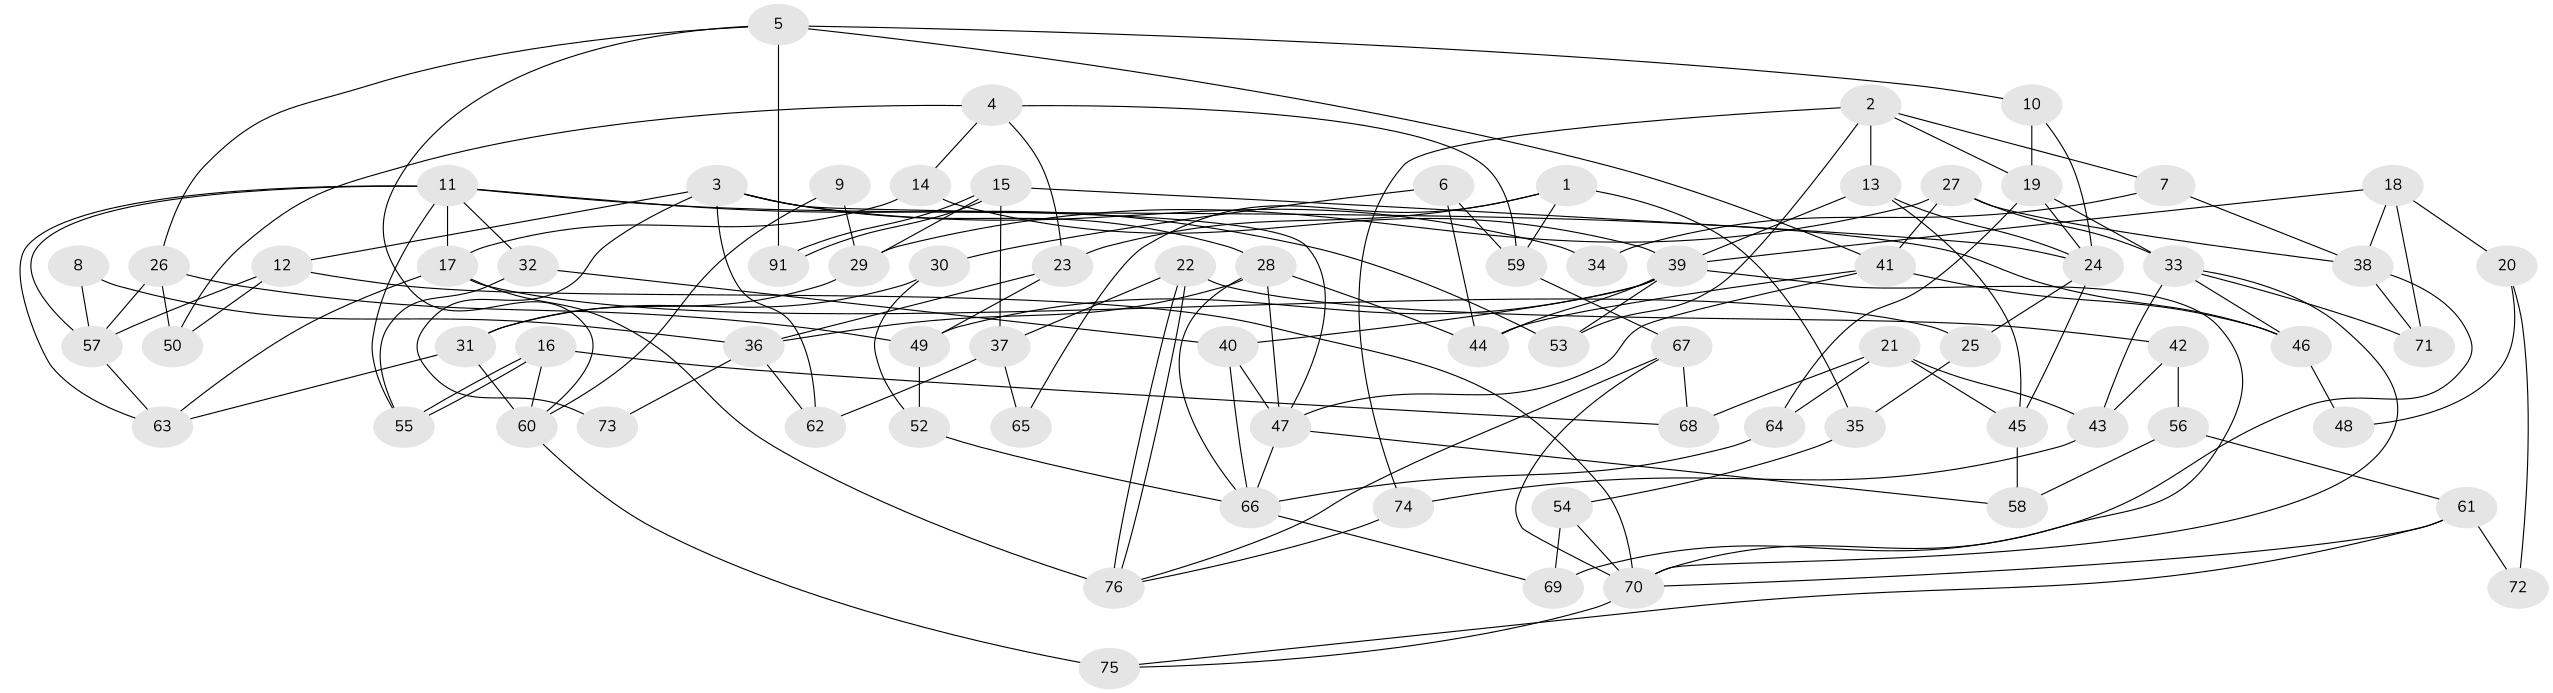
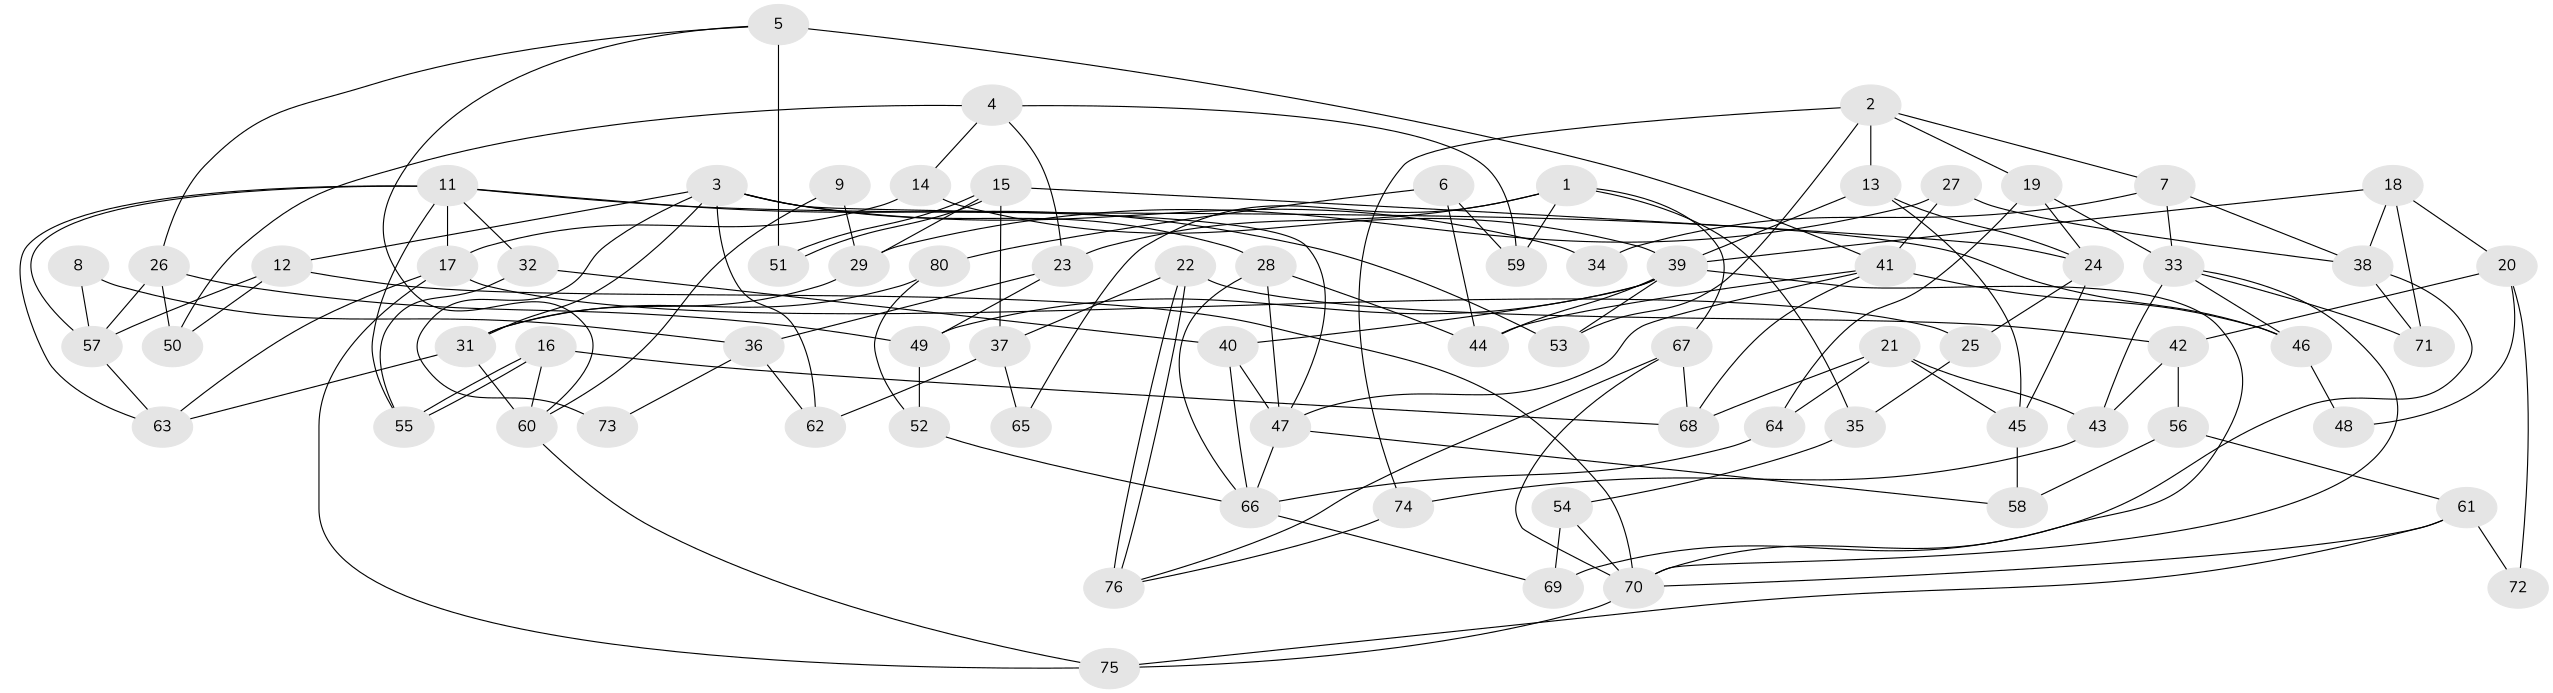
node "10": removed
edge "27" -- "33": now "7" -- "33"
node "91": label "91" -> "51"
node "30": label "30" -> "80"
edge "3" -- "31": added
edge "59" -- "67": now "1" -- "67"
edge "20" -- "42": added
edge "28" -- "36": removed
edge "41" -- "68": added
edge "17" -- "76": now "17" -- "75"
